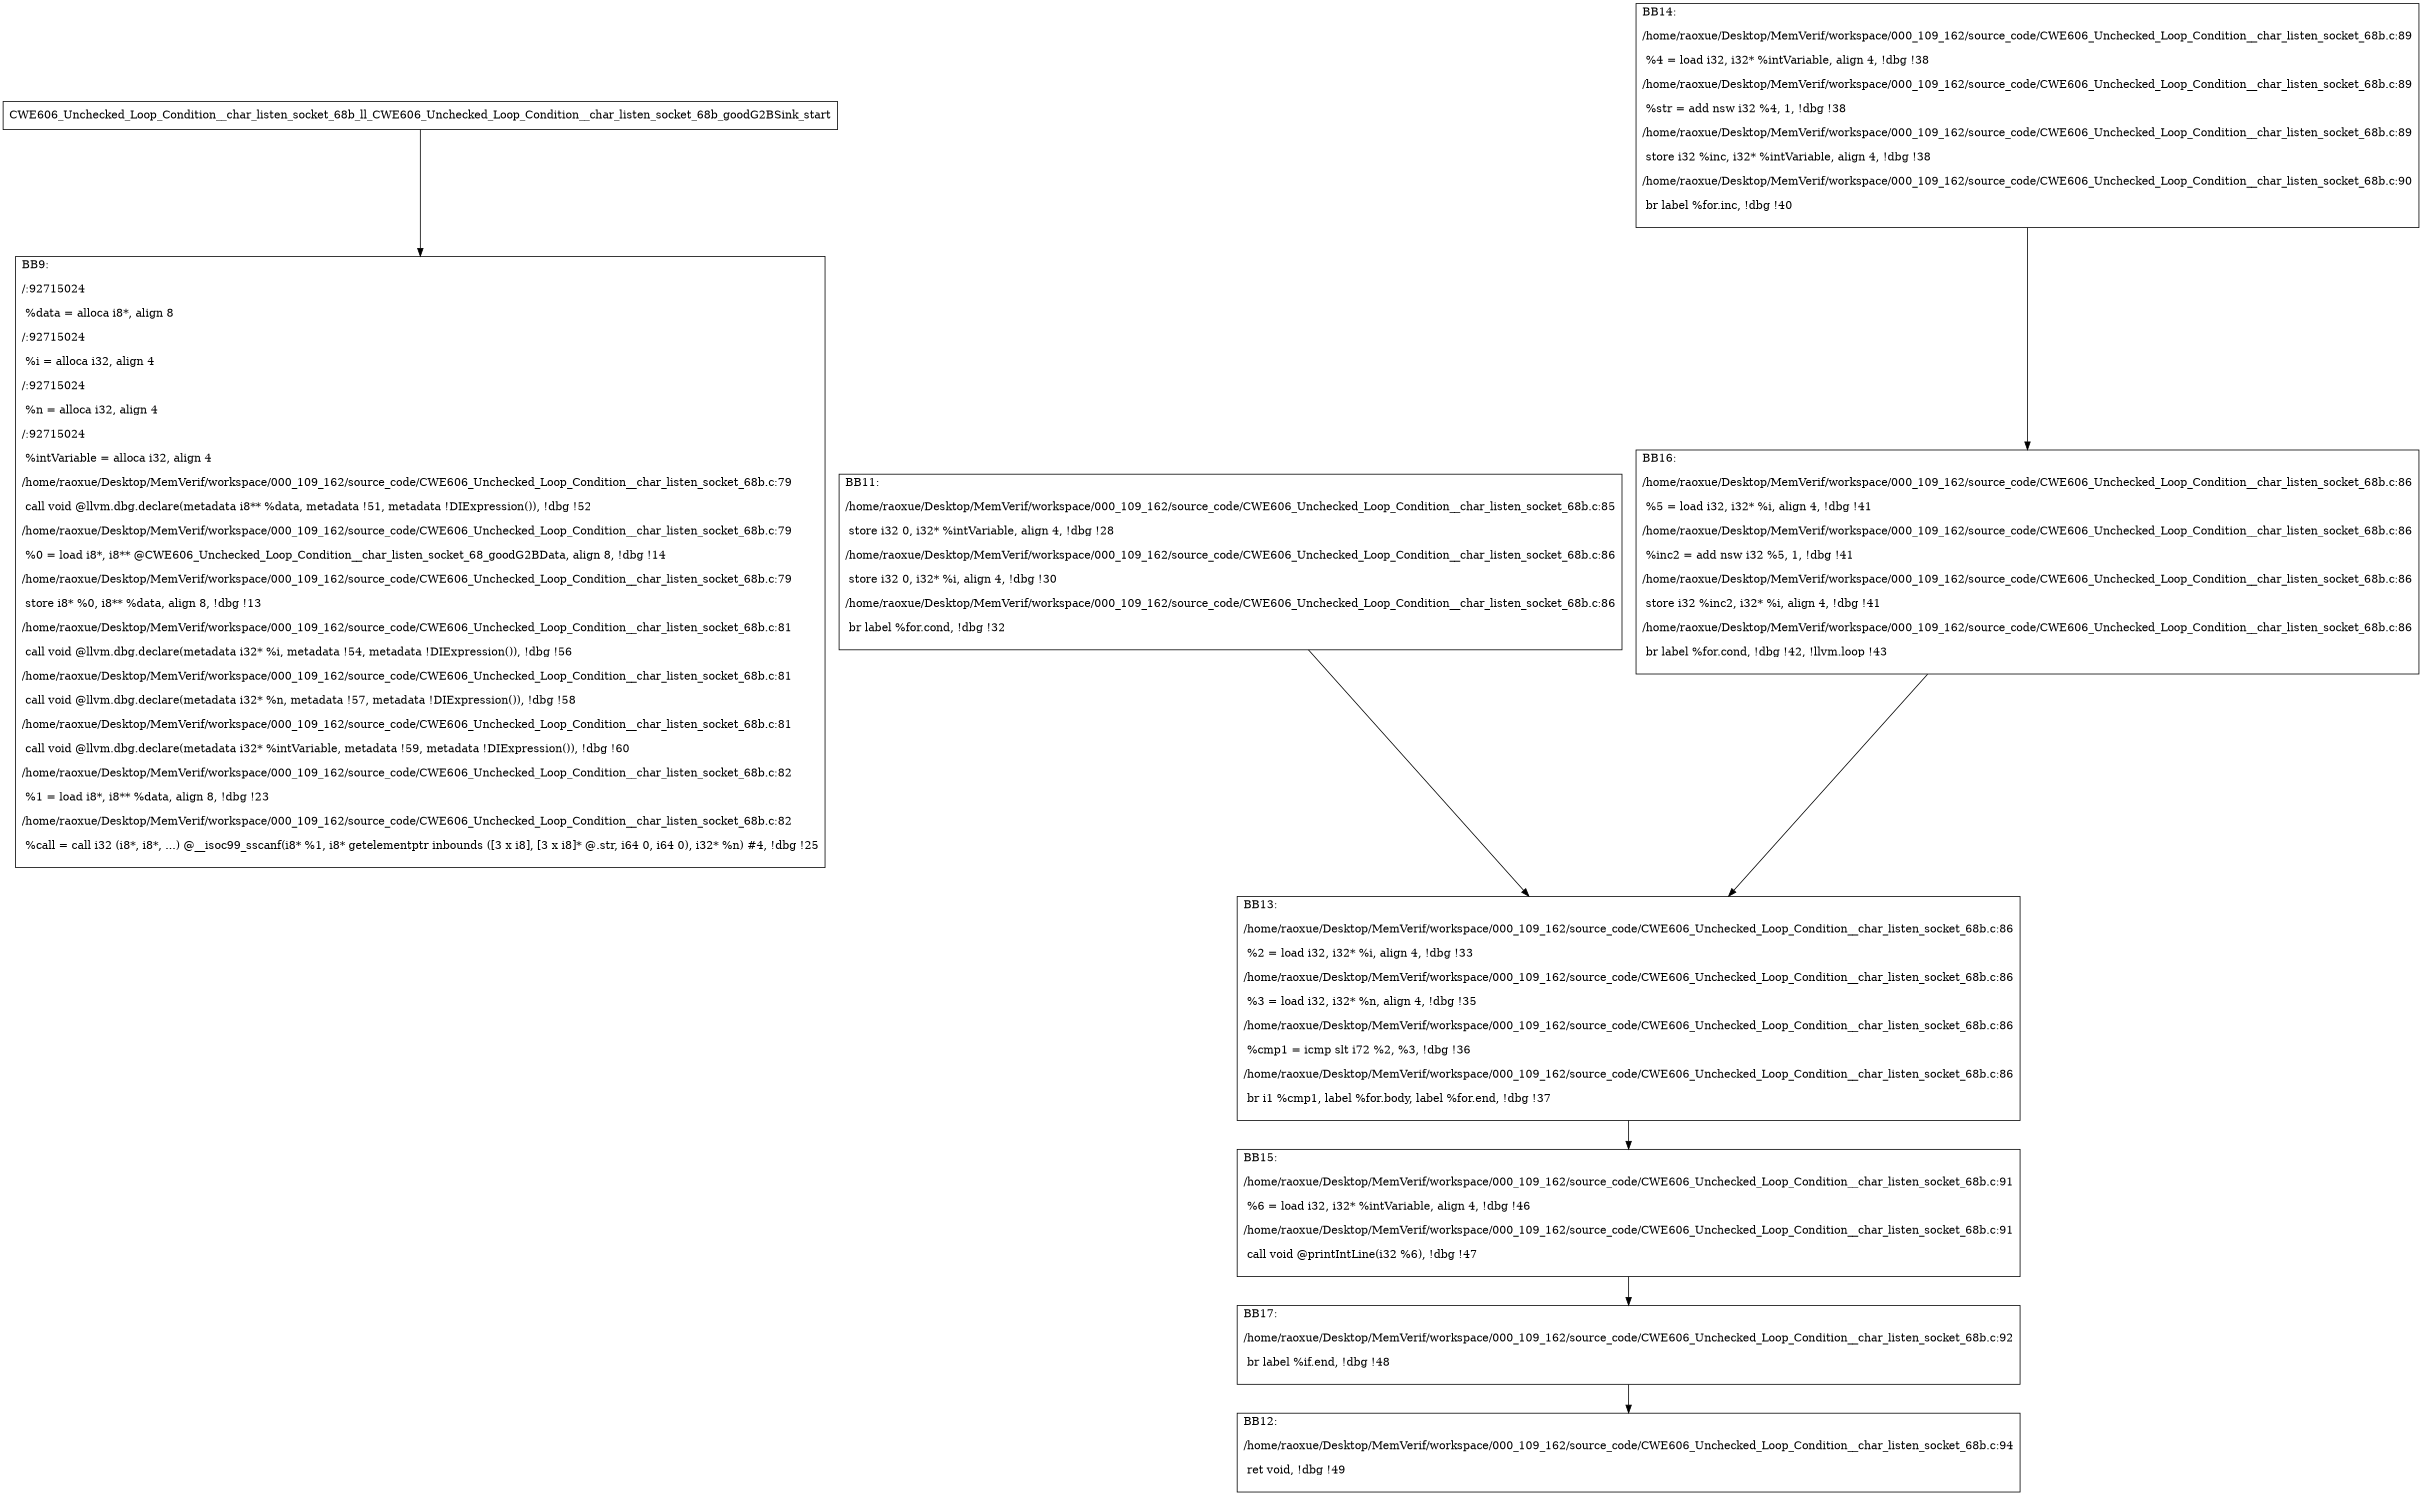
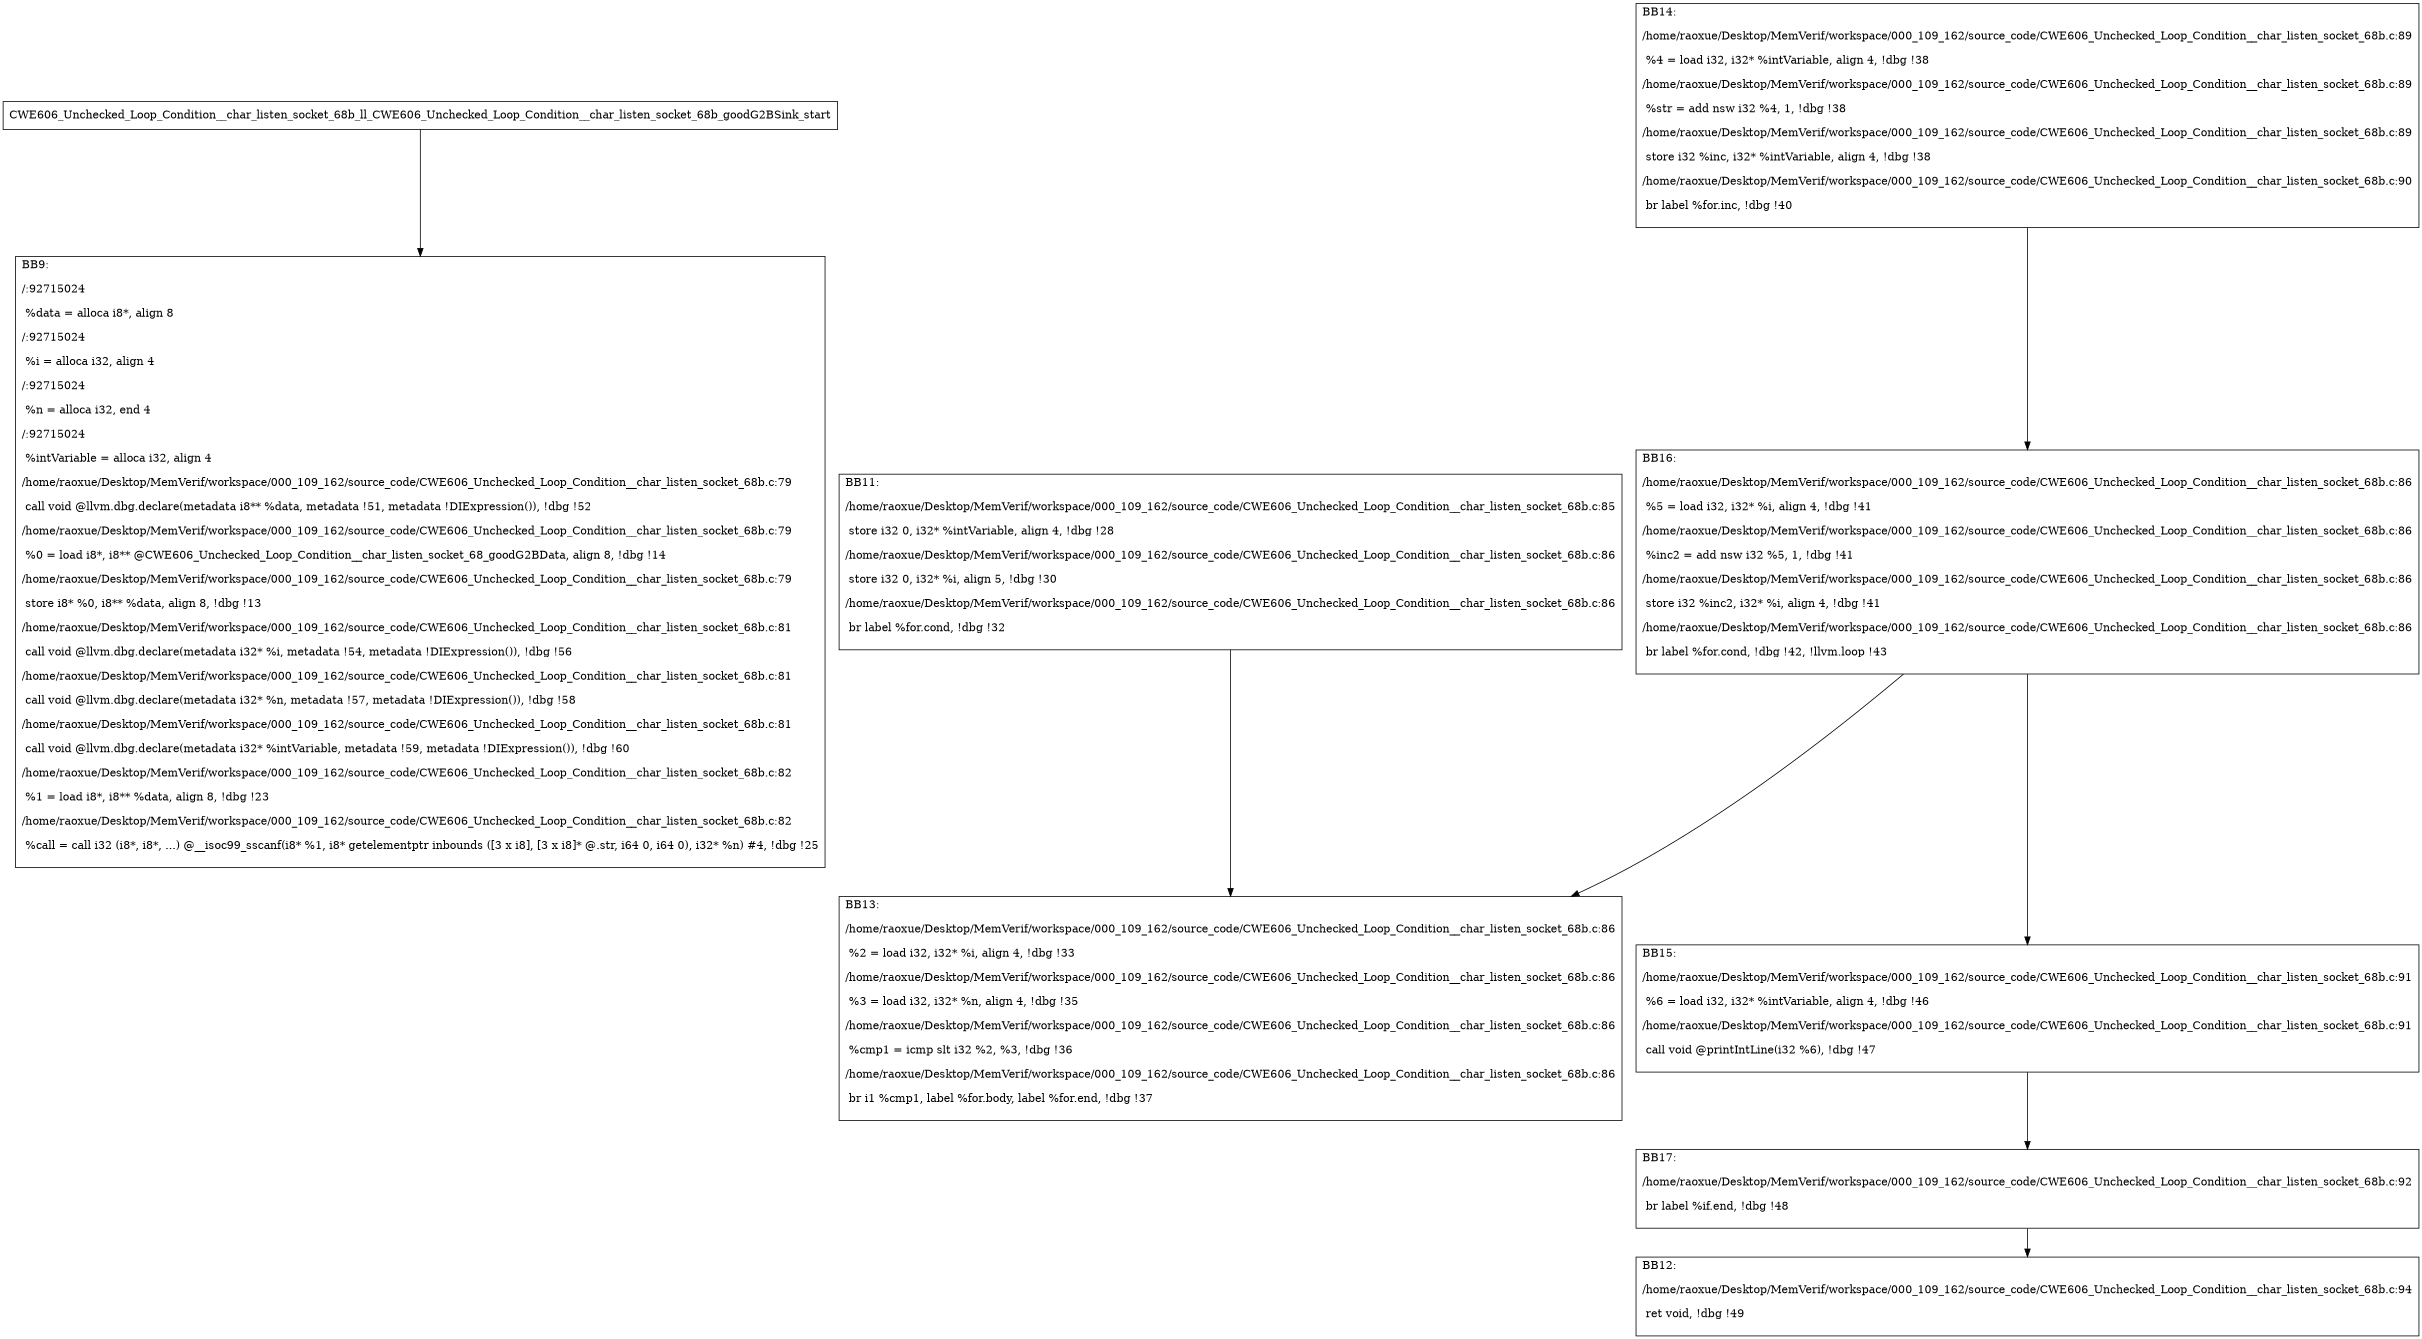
node "BB9:": text "%n = alloca i32, align 4" -> "%n = alloca i32, end 4"
node "BB11:": text "store i32 0, i32* %i, align 4, !dbg !30" -> "store i32 0, i32* %i, align 5, !dbg !30"
node "BB13:": text "%cmp1 = icmp slt i72 %2, %3, !dbg !36" -> "%cmp1 = icmp slt i32 %2, %3, !dbg !36"
edge "BB13:" -> "BB15:": now "BB16:" -> "BB15:"
